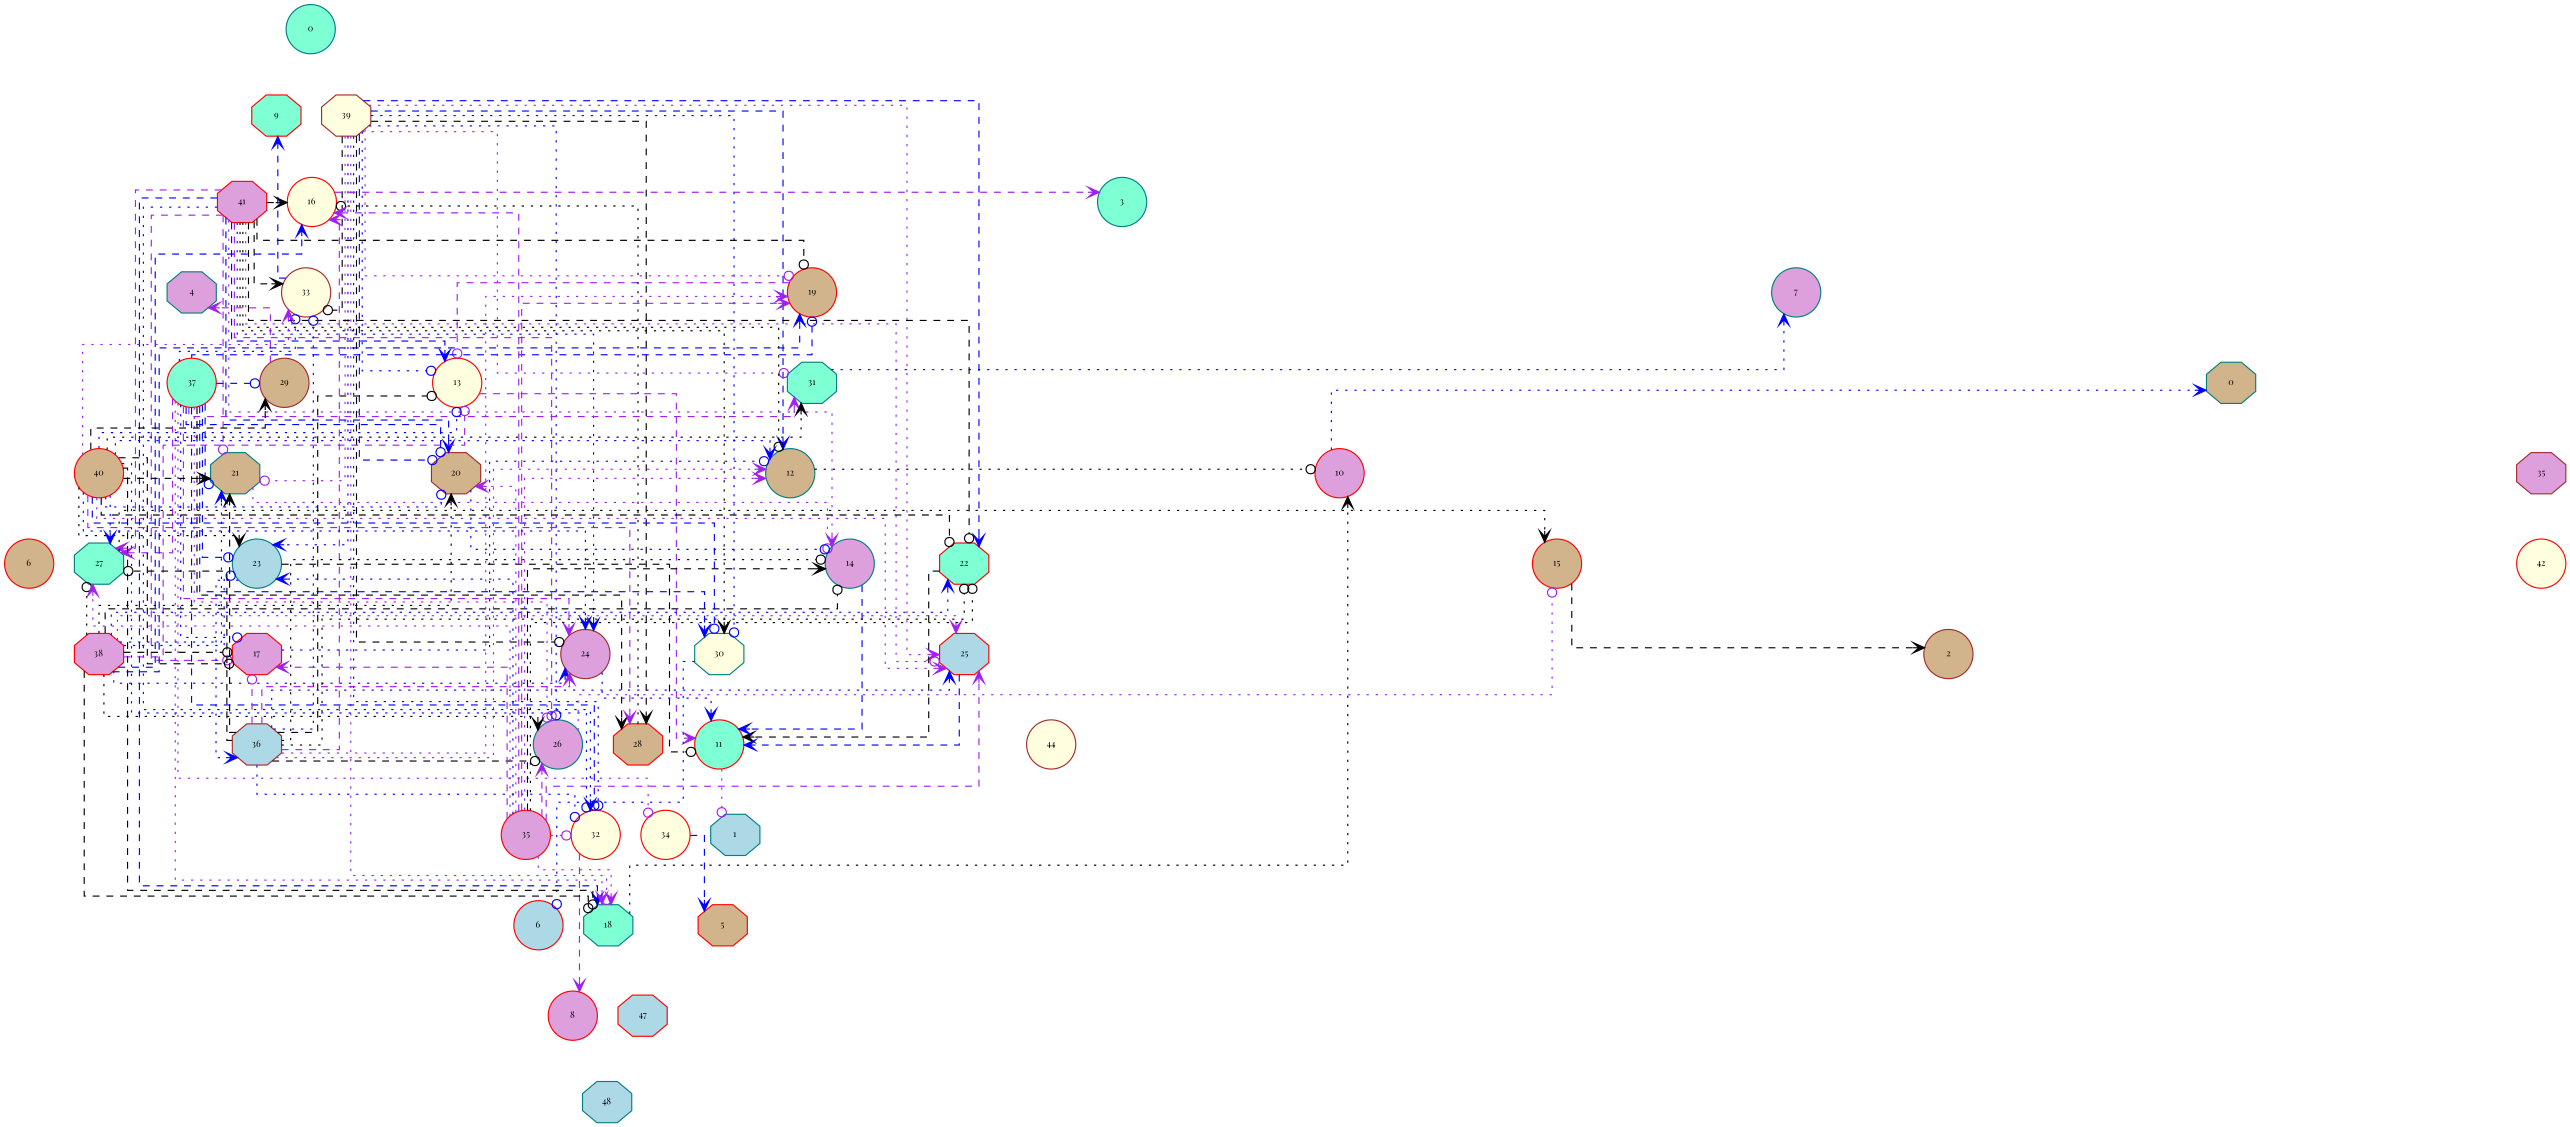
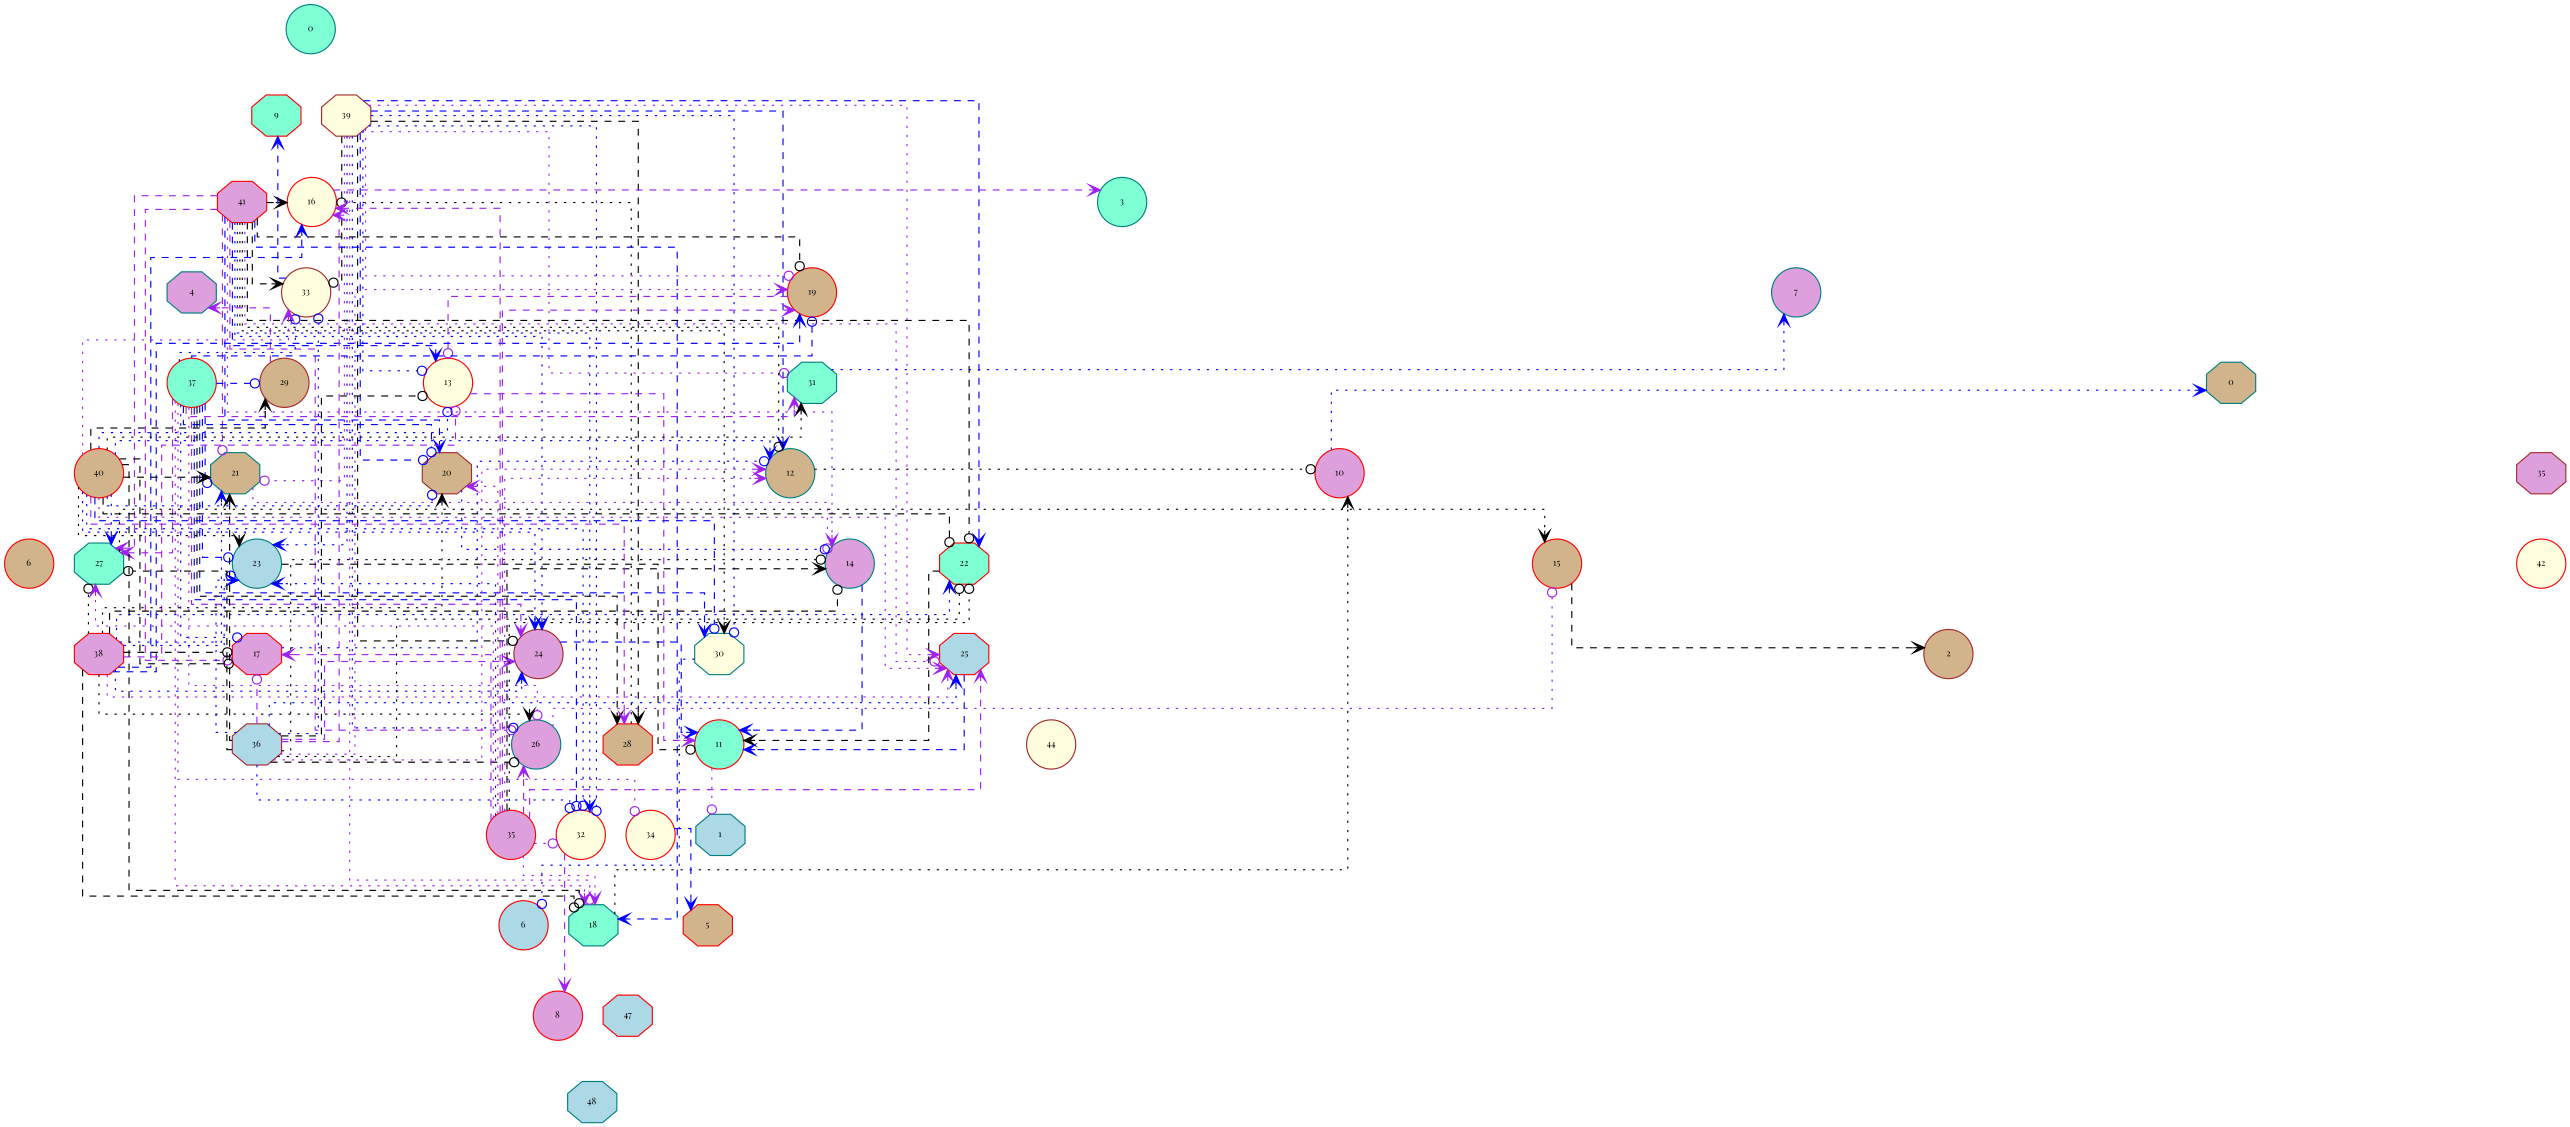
edge "23" -> "36": reversed
edge "24" -> "11": style dotted -> dashed
